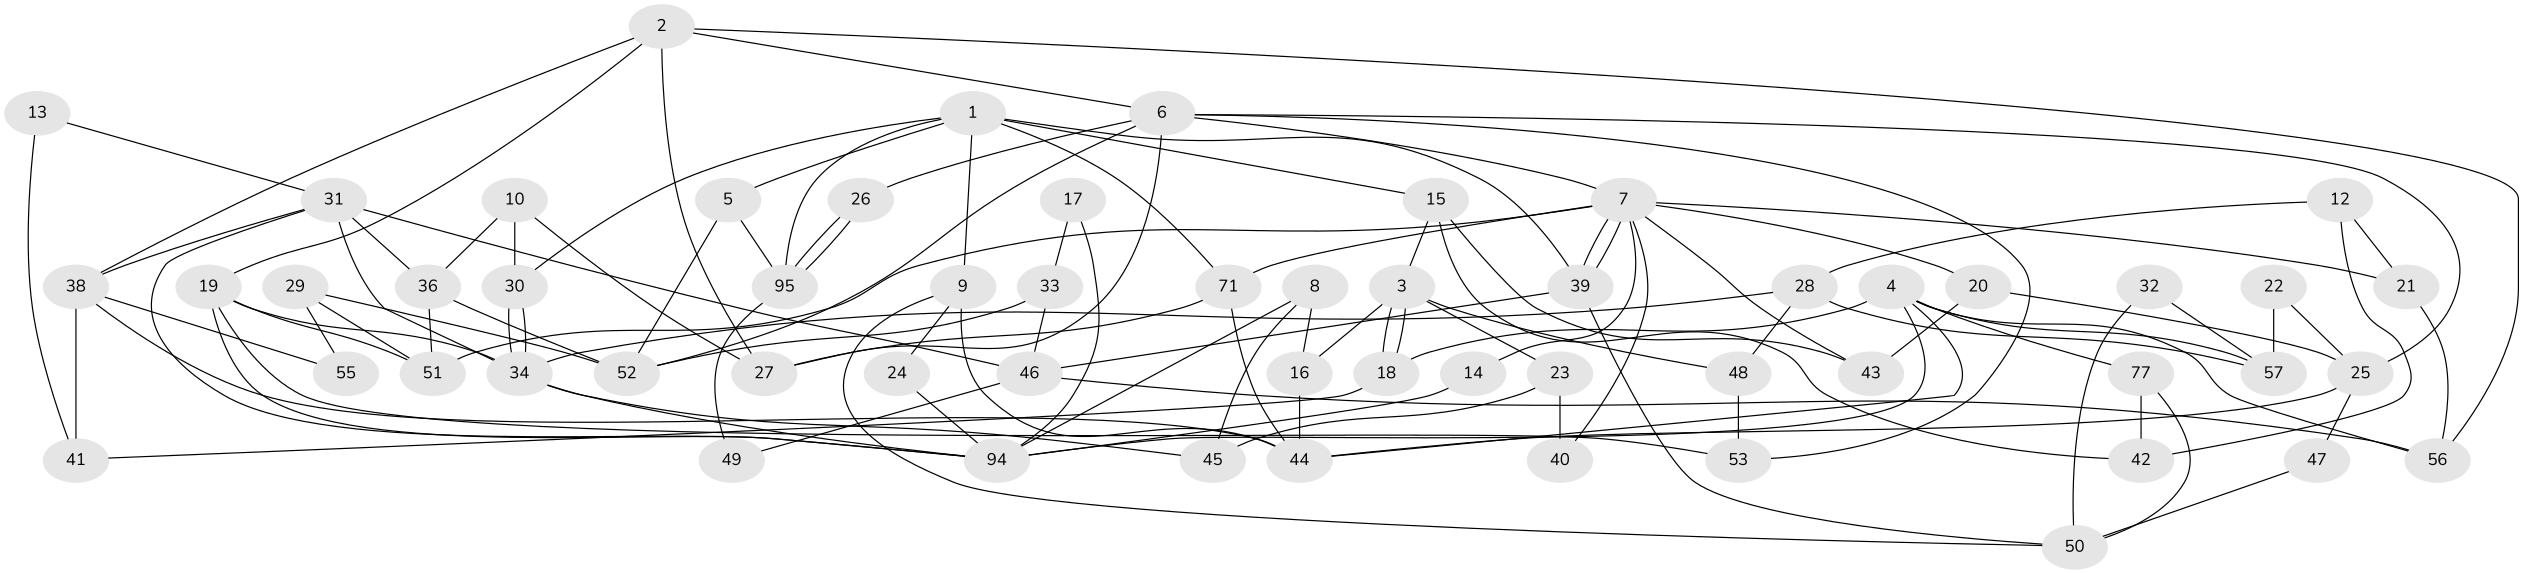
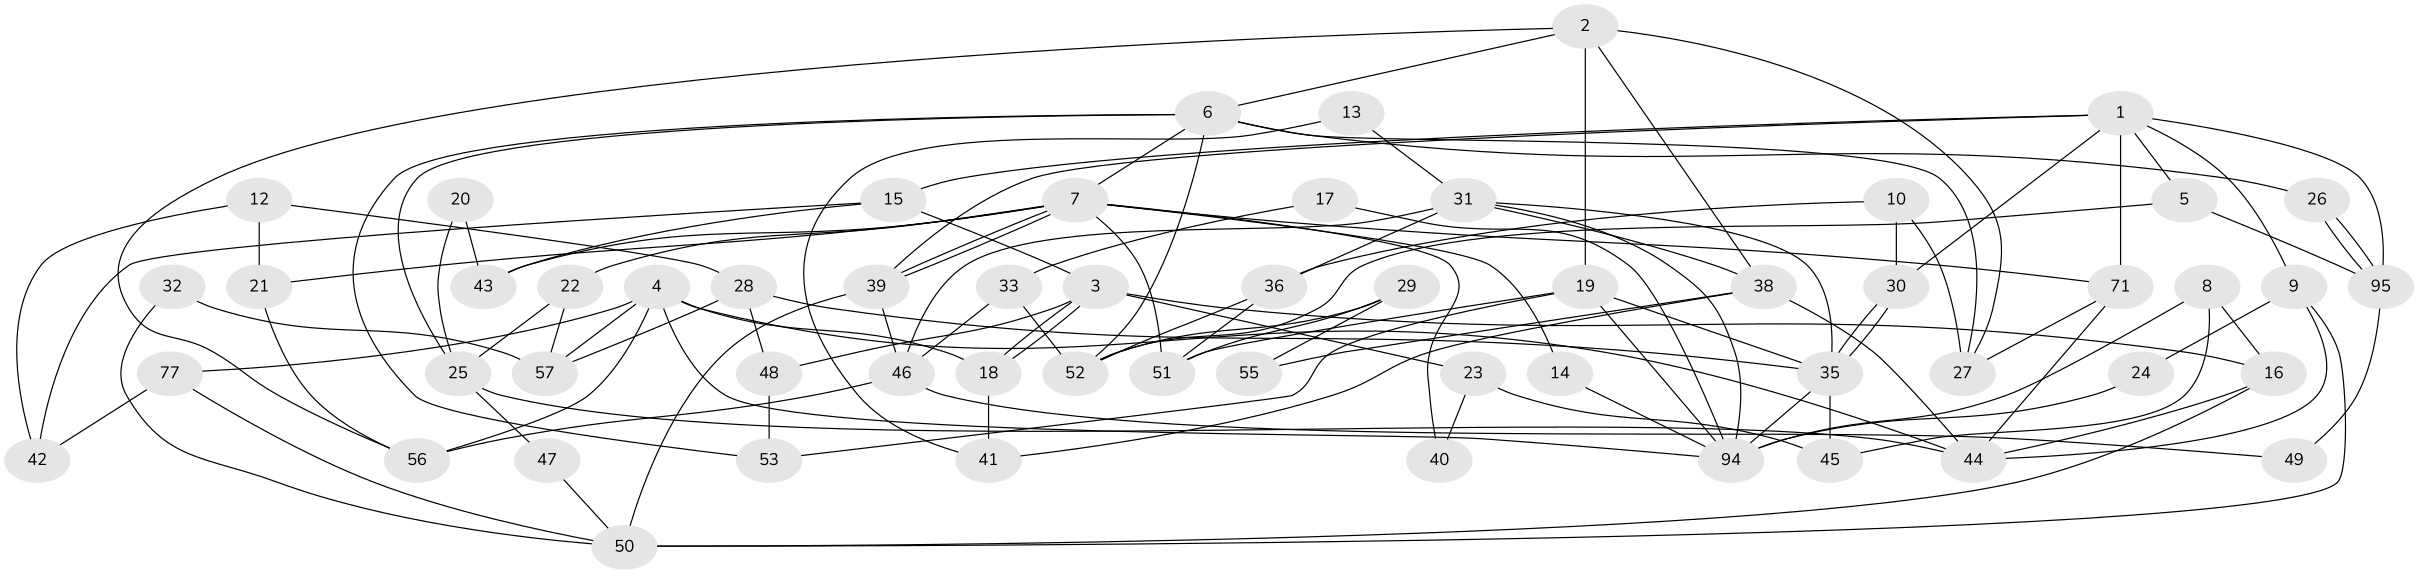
edge "7" -- "20": now "7" -- "22"
node "34": label "34" -> "35"
edge "16" -- "50": added
